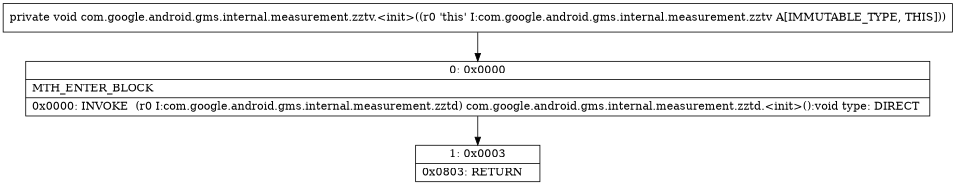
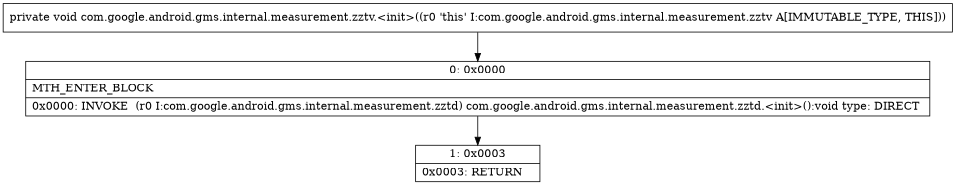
node "1: 0x0003": text "0x0803: RETURN" -> "0x0003: RETURN"
